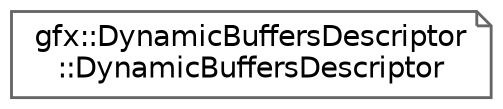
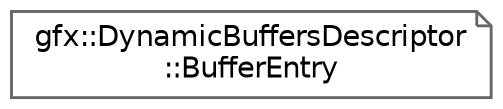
node "gfx::DynamicBuffersDescriptor ::DynamicBuffersDescriptor": label "gfx::DynamicBuffersDescriptor ::DynamicBuffersDescriptor" -> "gfx::DynamicBuffersDescriptor ::BufferEntry"
